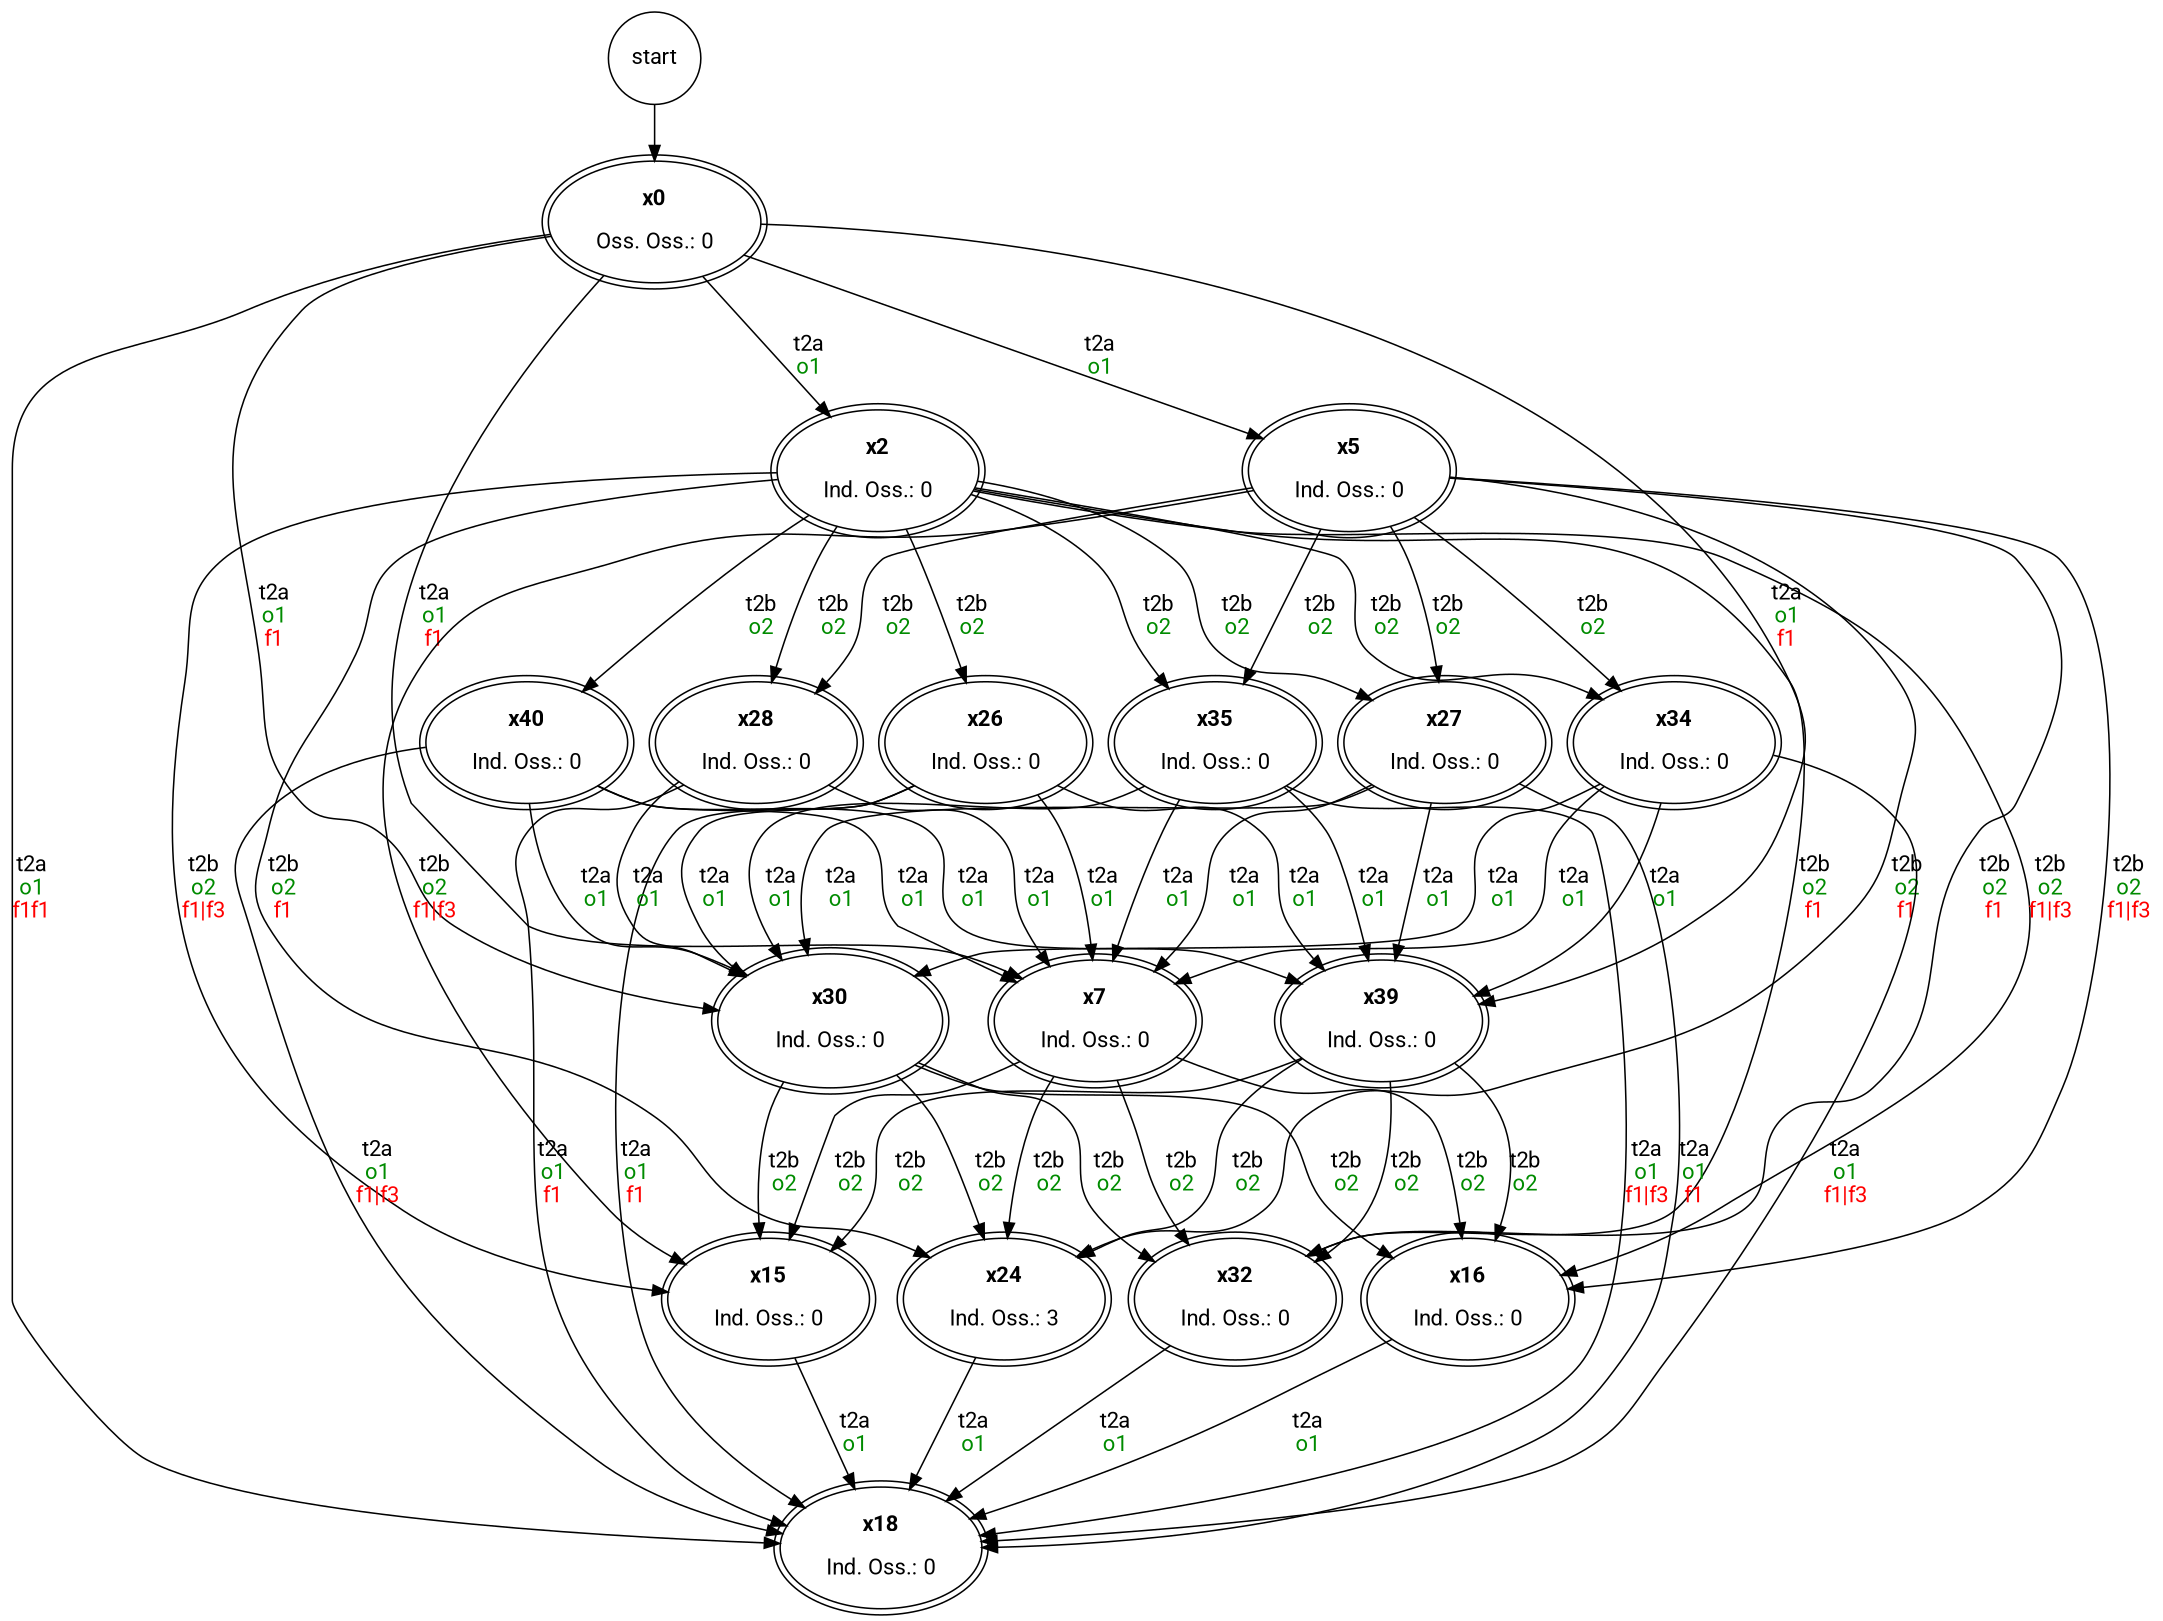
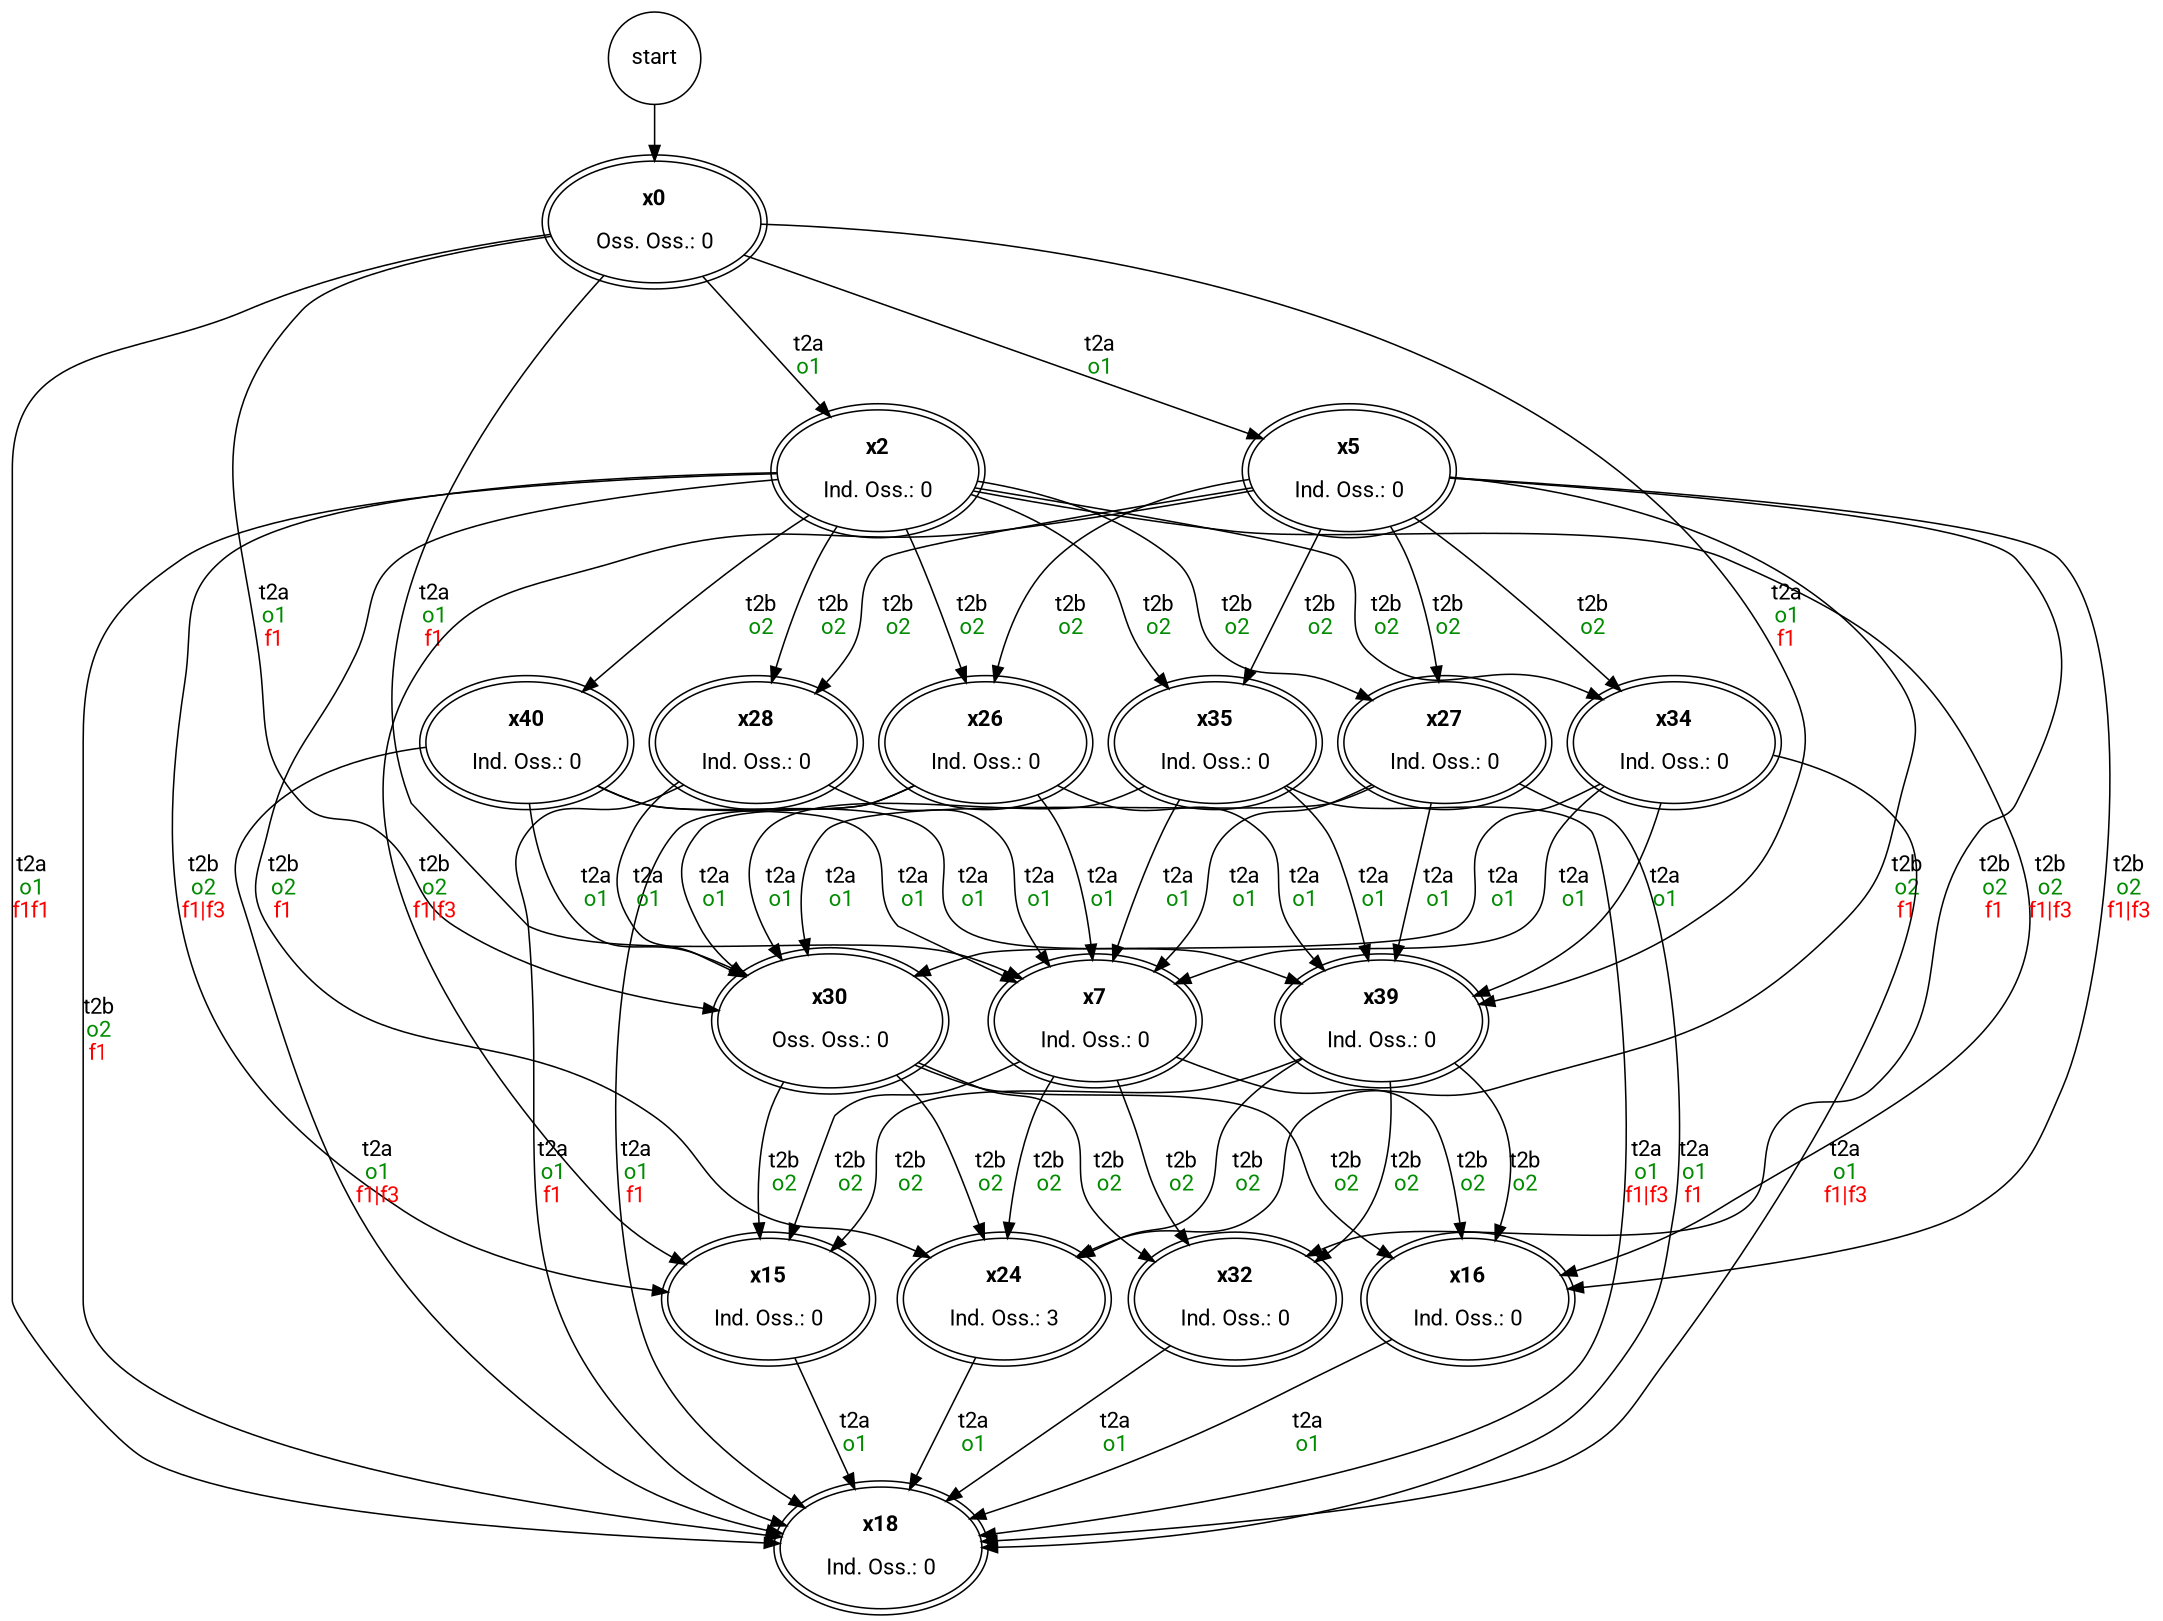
edge "x5" -> "x26": added, label "t2b o2"
edge "x2" -> "x32": now "x2" -> "x18"
node "x30": text "Ind. Oss.: 0" -> "Oss. Oss.: 0"
